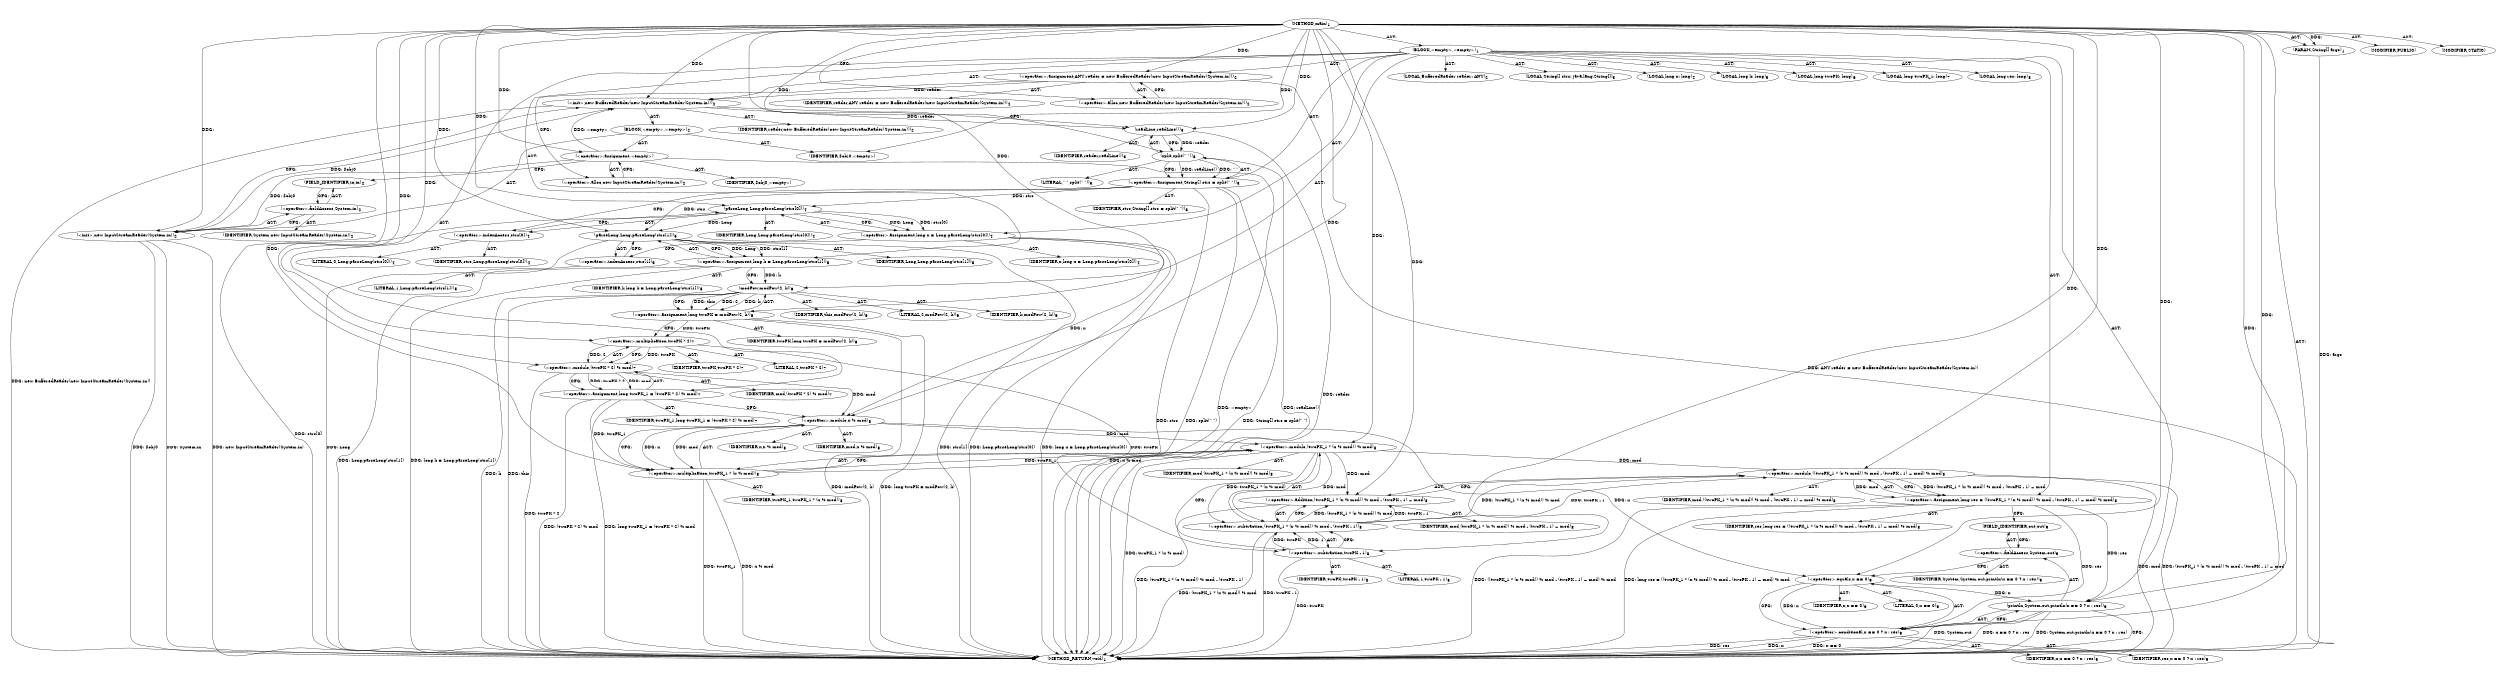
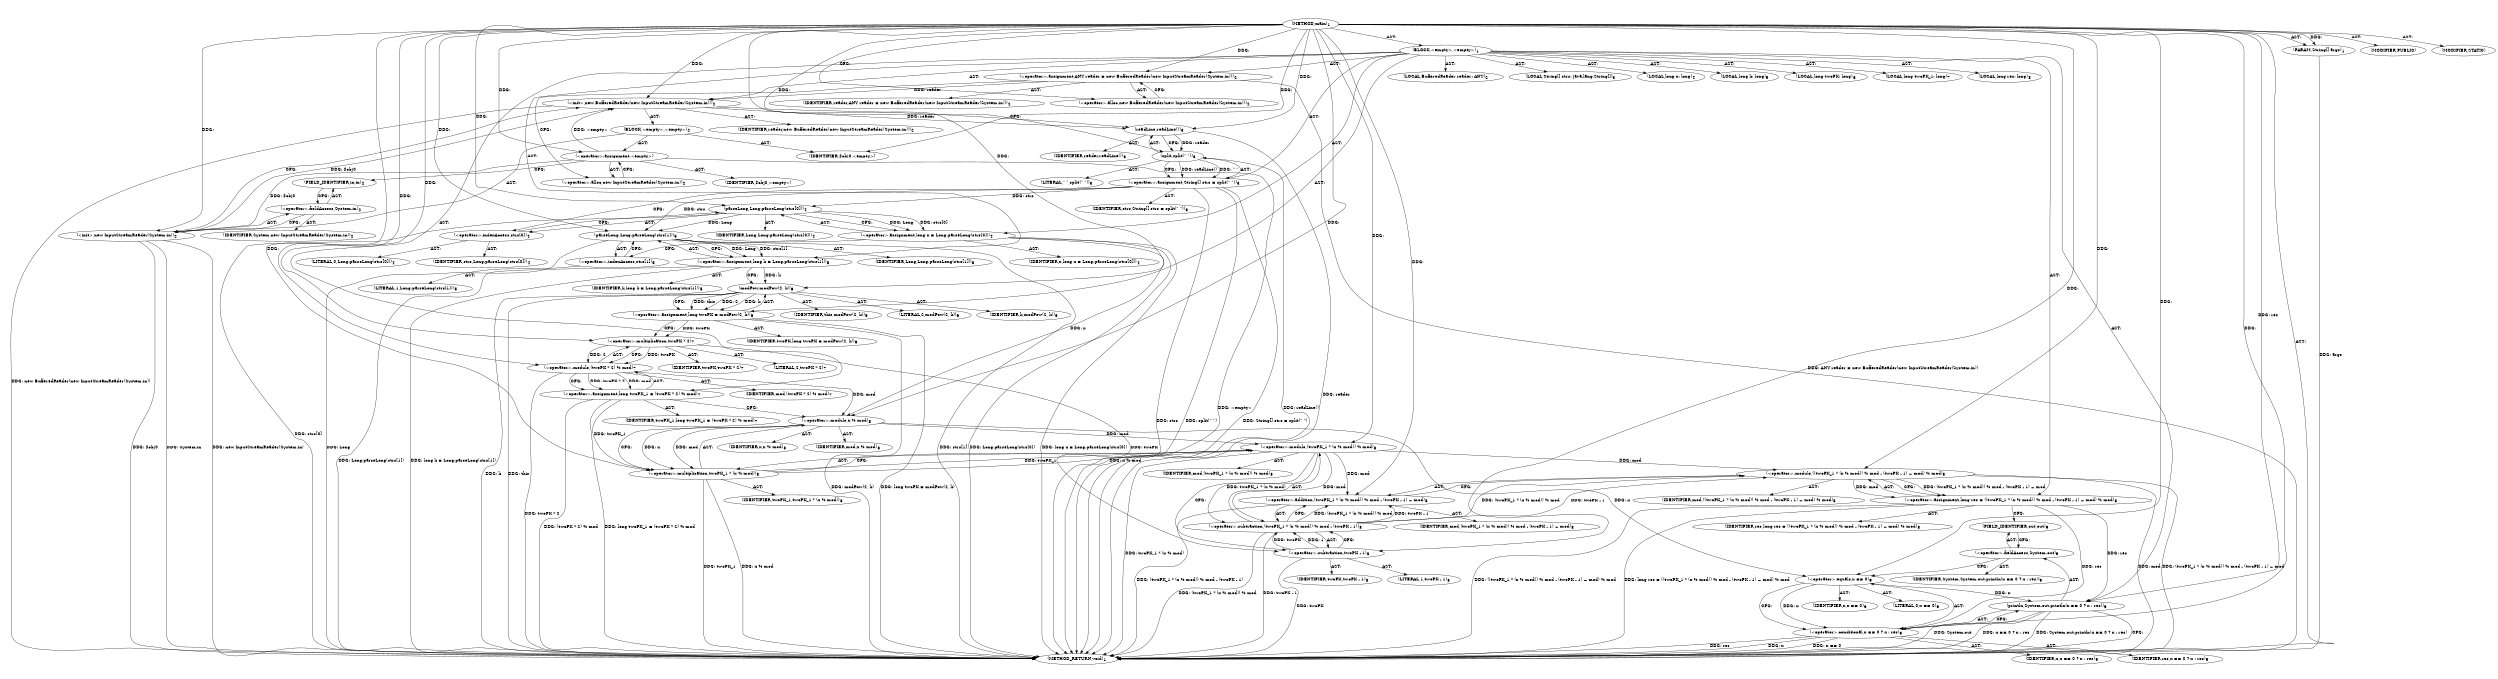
edge "(METHOD,main)" -> "(println,System.out.println(x == 0 ? x : res))": label "DDG: " -> "DDG: res"
